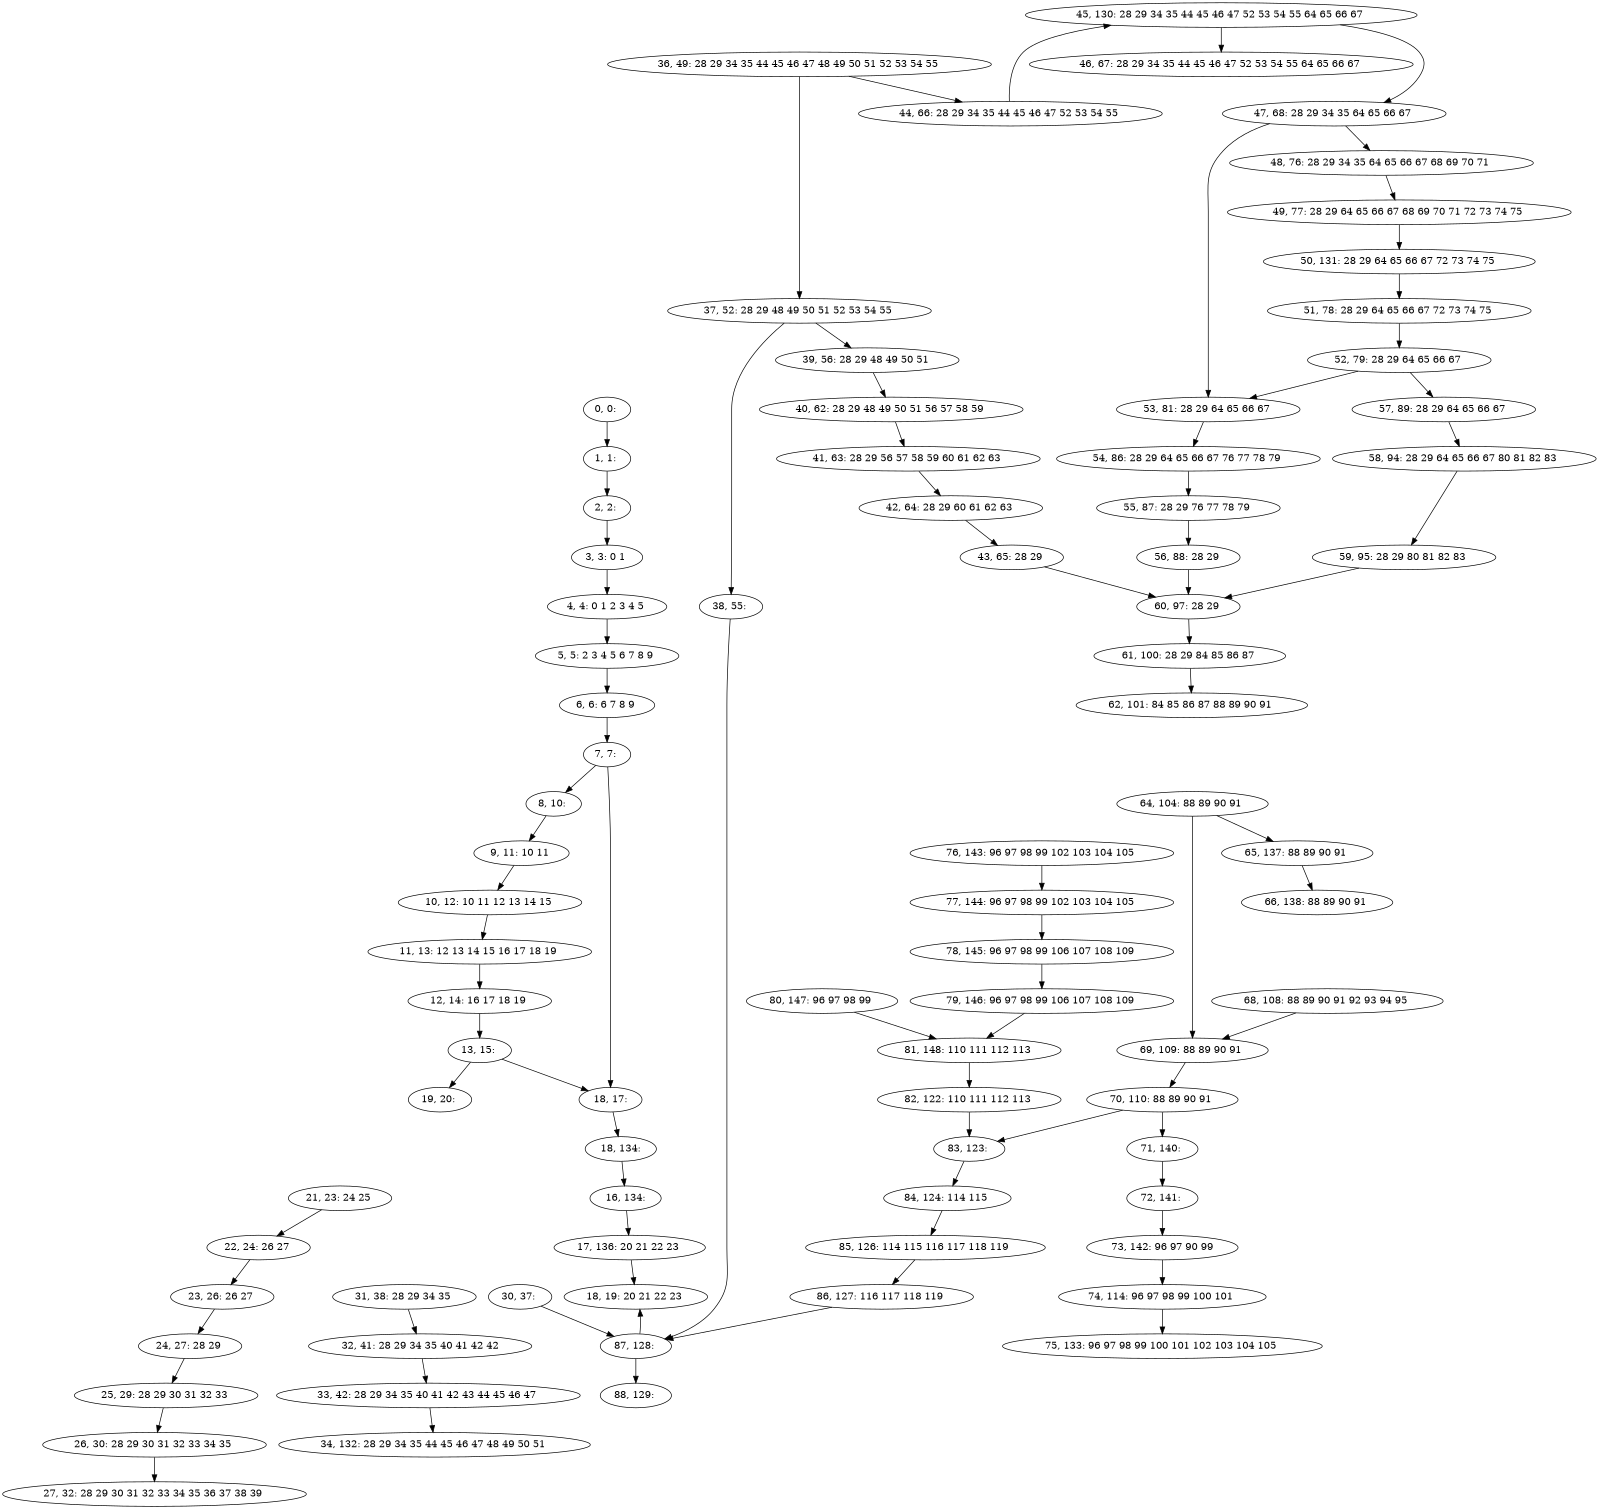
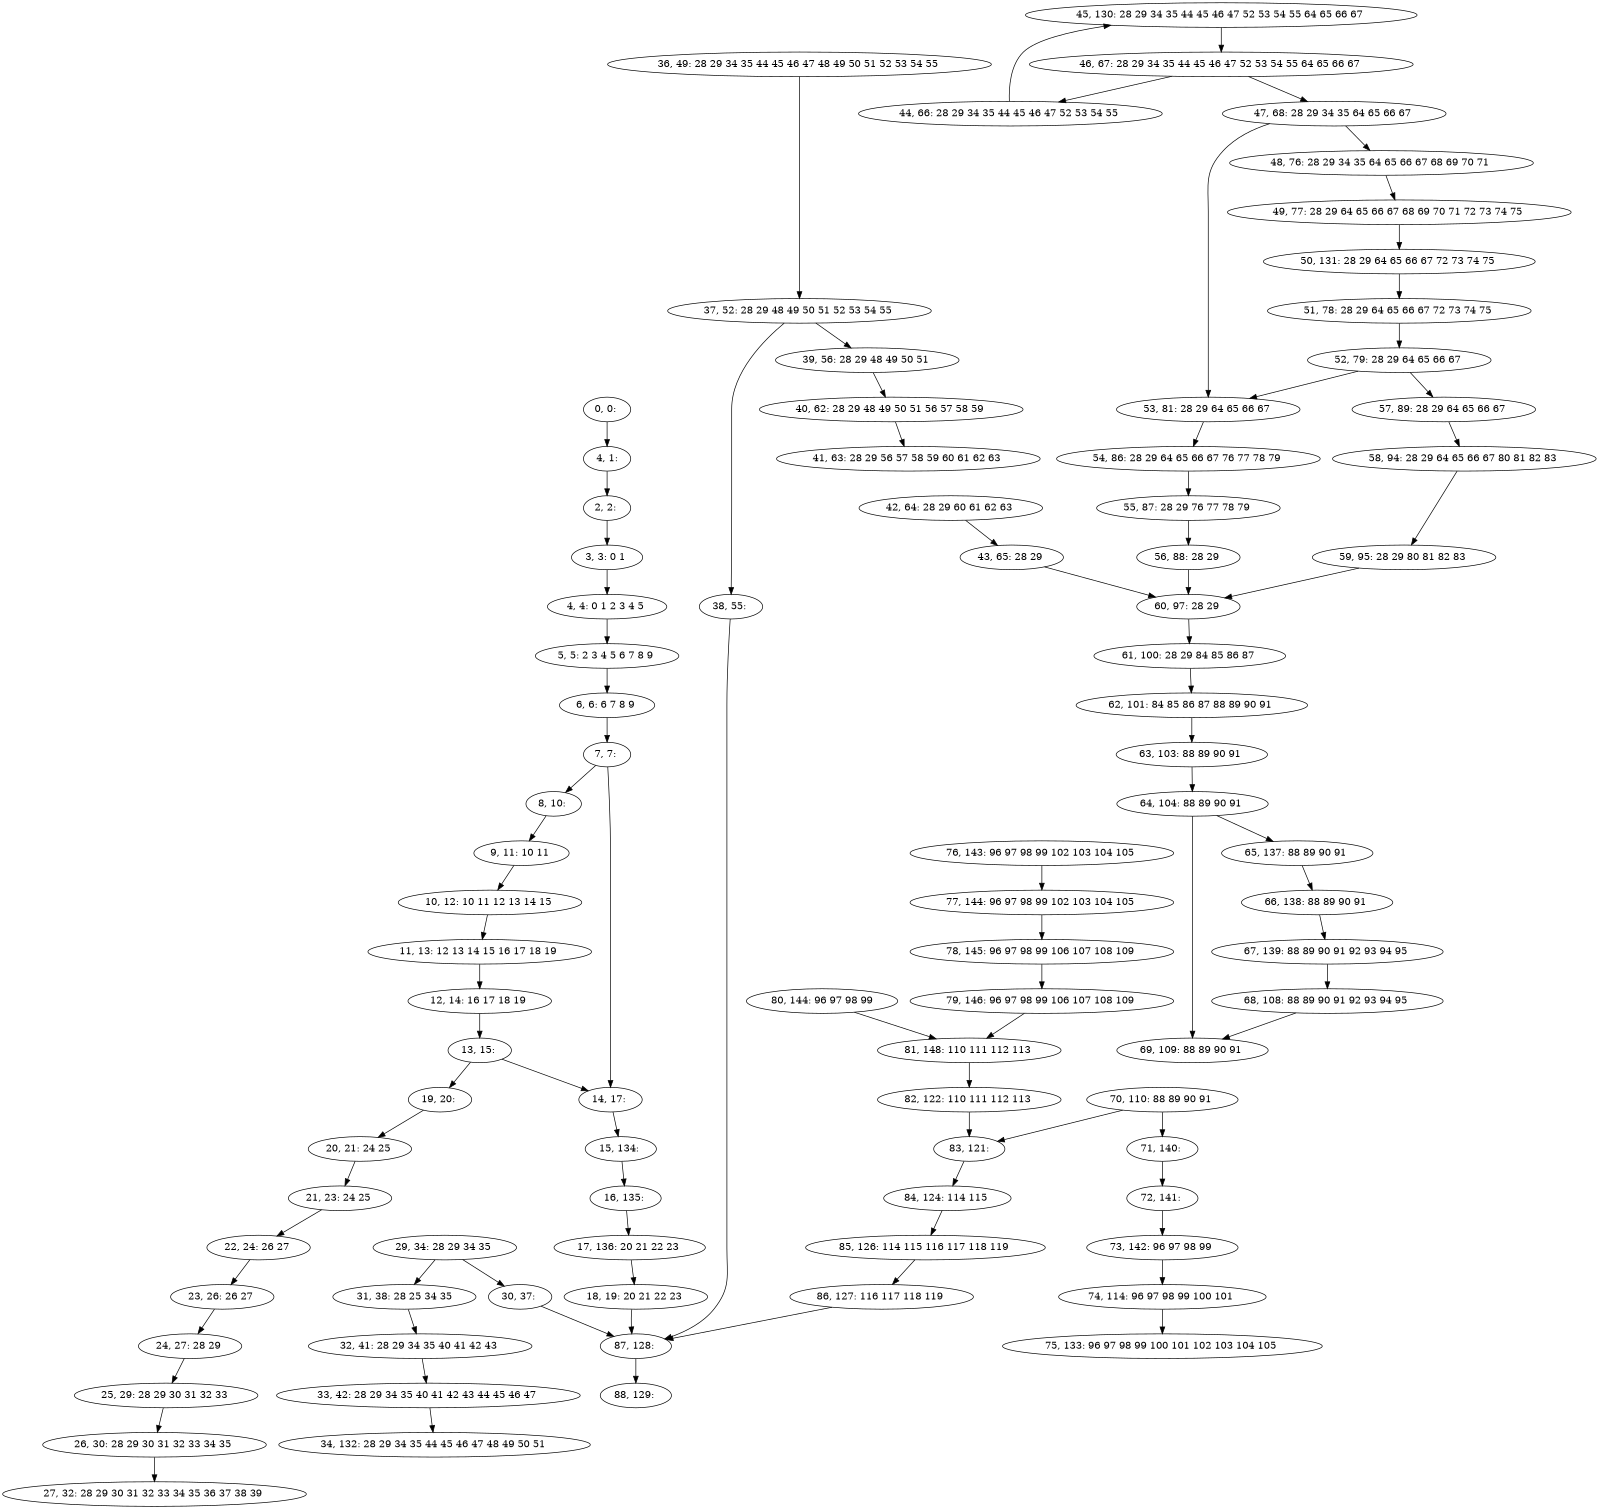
edge "45, 130: 28 29 34 35 44 45 46 47 52 53 54 55 64 65 66 67" -> "47, 68: 28 29 34 35 64 65 66 67": now "46, 67: 28 29 34 35 44 45 46 47 52 53 54 55 64 65 66 67" -> "47, 68: 28 29 34 35 64 65 66 67"
edge "36, 49: 28 29 34 35 44 45 46 47 48 49 50 51 52 53 54 55" -> "44, 66: 28 29 34 35 44 45 46 47 52 53 54 55": now "46, 67: 28 29 34 35 44 45 46 47 52 53 54 55 64 65 66 67" -> "44, 66: 28 29 34 35 44 45 46 47 52 53 54 55"
node "1, 1:": label "1, 1:" -> "4, 1:"
edge "41, 63: 28 29 56 57 58 59 60 61 62 63" -> "42, 64: 28 29 60 61 62 63": removed
node "63, 103: 88 89 90 91": added
node "67, 139: 88 89 90 91 92 93 94 95": added
node "80, 147: 96 97 98 99": label "80, 147: 96 97 98 99" -> "80, 144: 96 97 98 99"
edge "69, 109: 88 89 90 91" -> "70, 110: 88 89 90 91": removed
node "18, 17:": label "18, 17:" -> "14, 17:"
node "20, 21: 24 25": added
node "18, 134:": label "18, 134:" -> "15, 134:"
node "83, 123:": label "83, 123:" -> "83, 121:"
node "16, 134:": label "16, 134:" -> "16, 135:"
node "29, 34: 28 29 34 35": added
node "73, 142: 96 97 90 99": label "73, 142: 96 97 90 99" -> "73, 142: 96 97 98 99"
node "31, 38: 28 29 34 35": label "31, 38: 28 29 34 35" -> "31, 38: 28 25 34 35"
edge "87, 128:" -> "18, 19: 20 21 22 23": reversed
node "32, 41: 28 29 34 35 40 41 42 42": label "32, 41: 28 29 34 35 40 41 42 42" -> "32, 41: 28 29 34 35 40 41 42 43"
